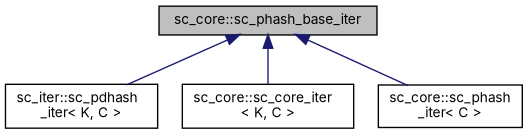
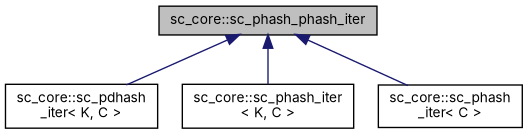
node "sc_core::sc_phash_base_iter": label "sc_core::sc_phash_base_iter" -> "sc_core::sc_phash_phash_iter"
node "sc_iter::sc_pdhash _iter< K, C >": label "sc_iter::sc_pdhash _iter< K, C >" -> "sc_core::sc_pdhash _iter< K, C >"
node "sc_core::sc_core_iter < K, C >": label "sc_core::sc_core_iter < K, C >" -> "sc_core::sc_phash_iter < K, C >"
